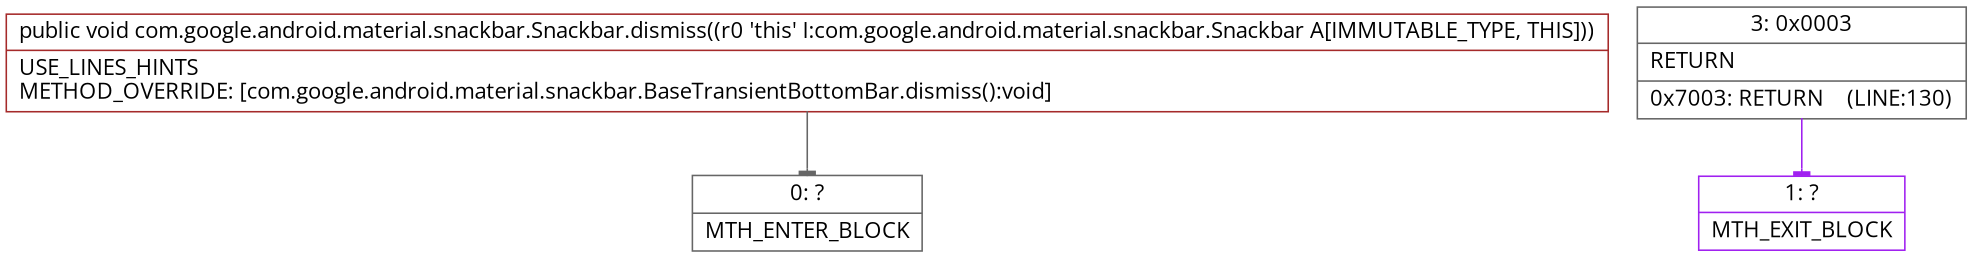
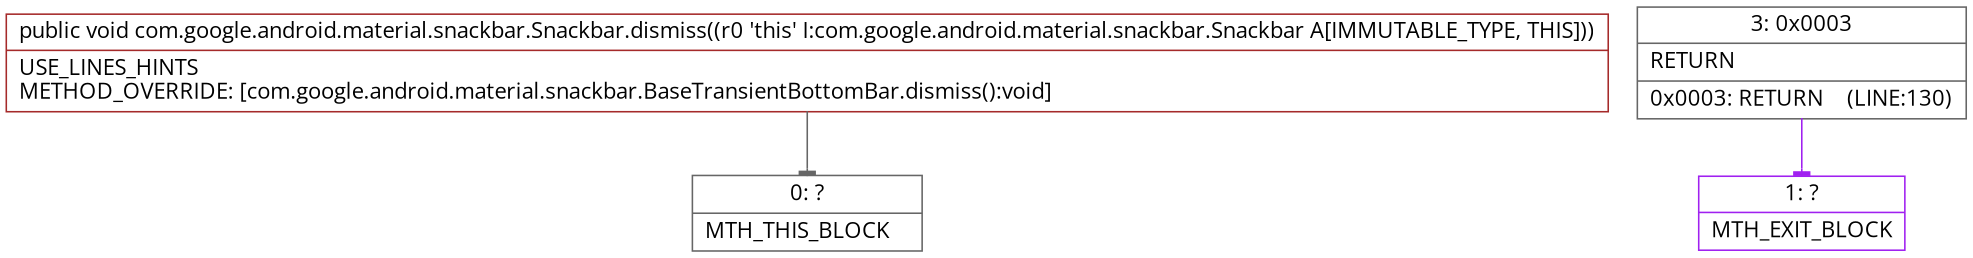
node "3: 0x0003": text "0x7003: RETURN    (LINE:130)" -> "0x0003: RETURN    (LINE:130)"
node "0: ?": text "MTH_ENTER_BLOCK" -> "MTH_THIS_BLOCK"
